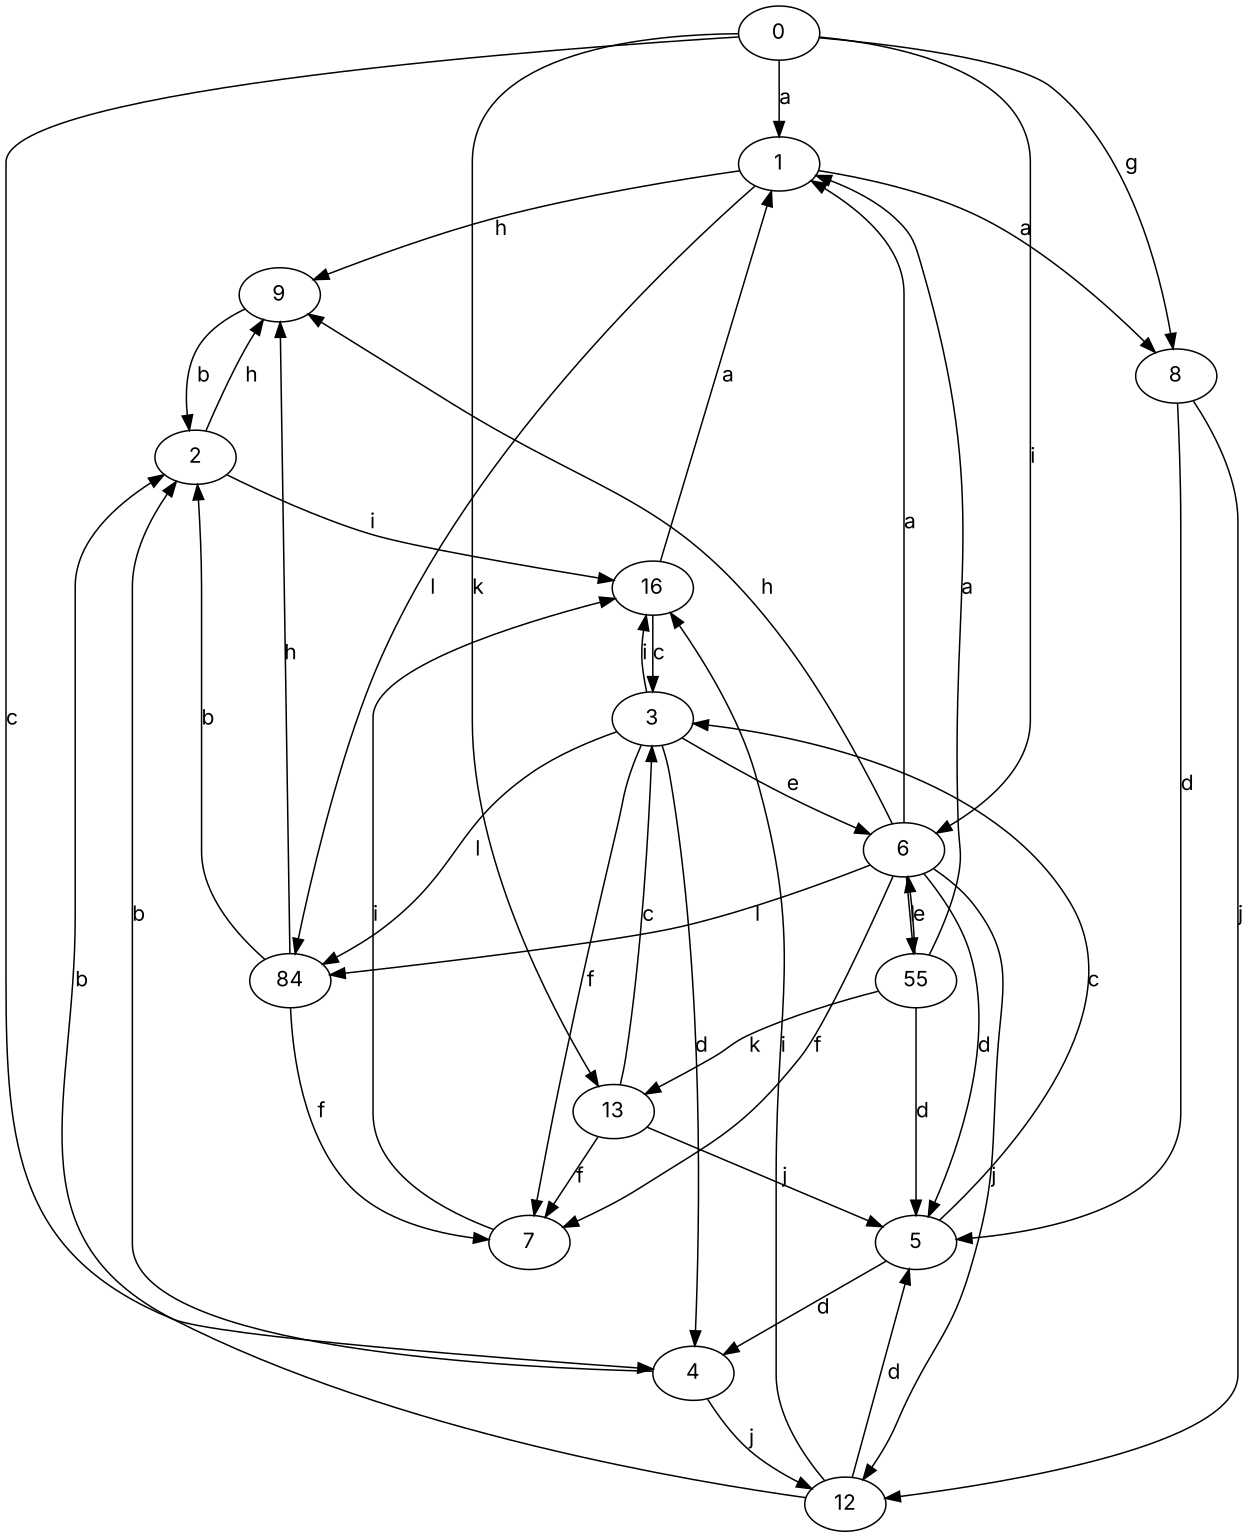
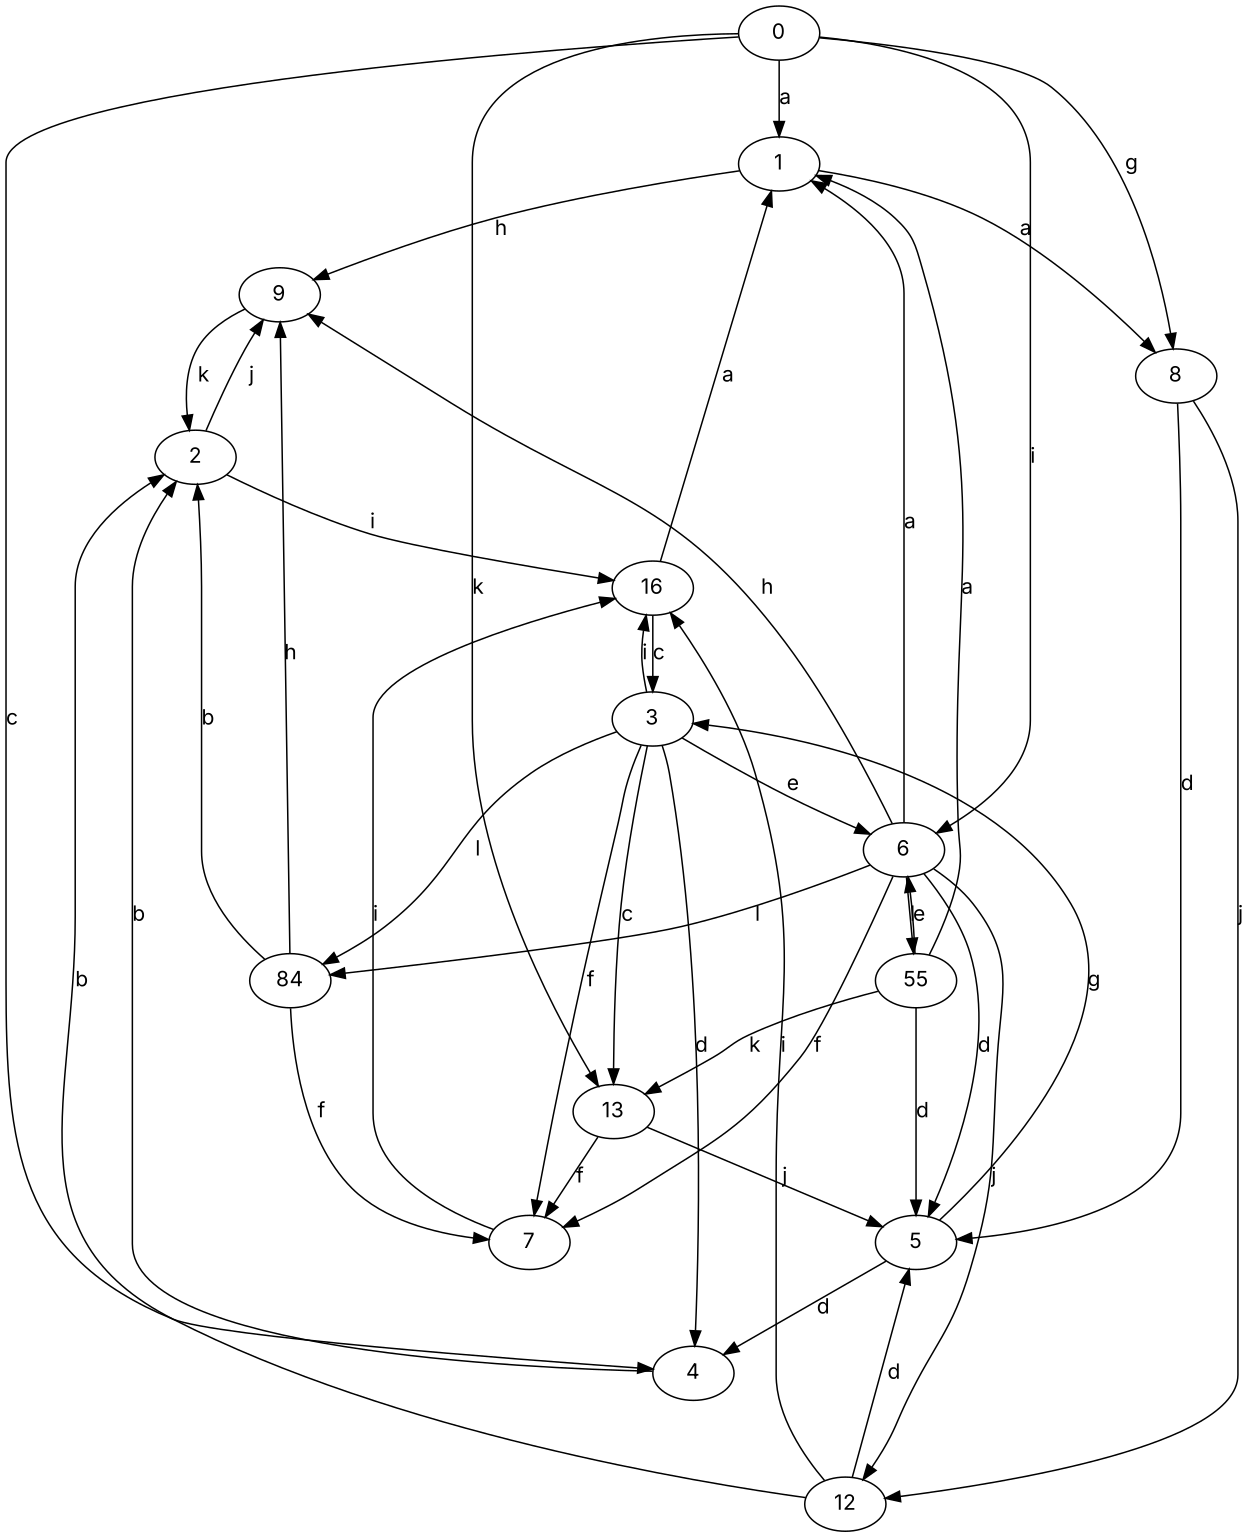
edge "9" -> "2": label "b" -> "k"
edge "2" -> "9": label "h" -> "j"
edge "1" -> "84": removed, label "l"
edge "13" -> "3": reversed
edge "5" -> "3": label "c" -> "g"
edge "4" -> "12": removed, label "j"
